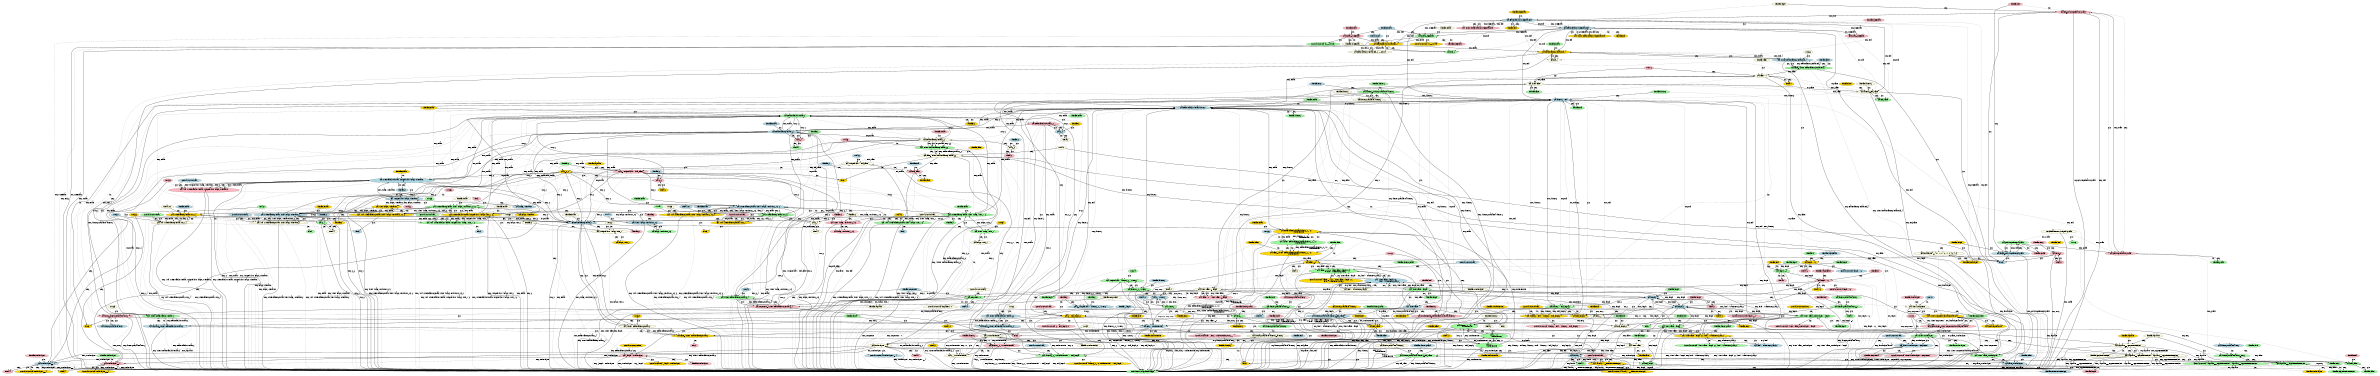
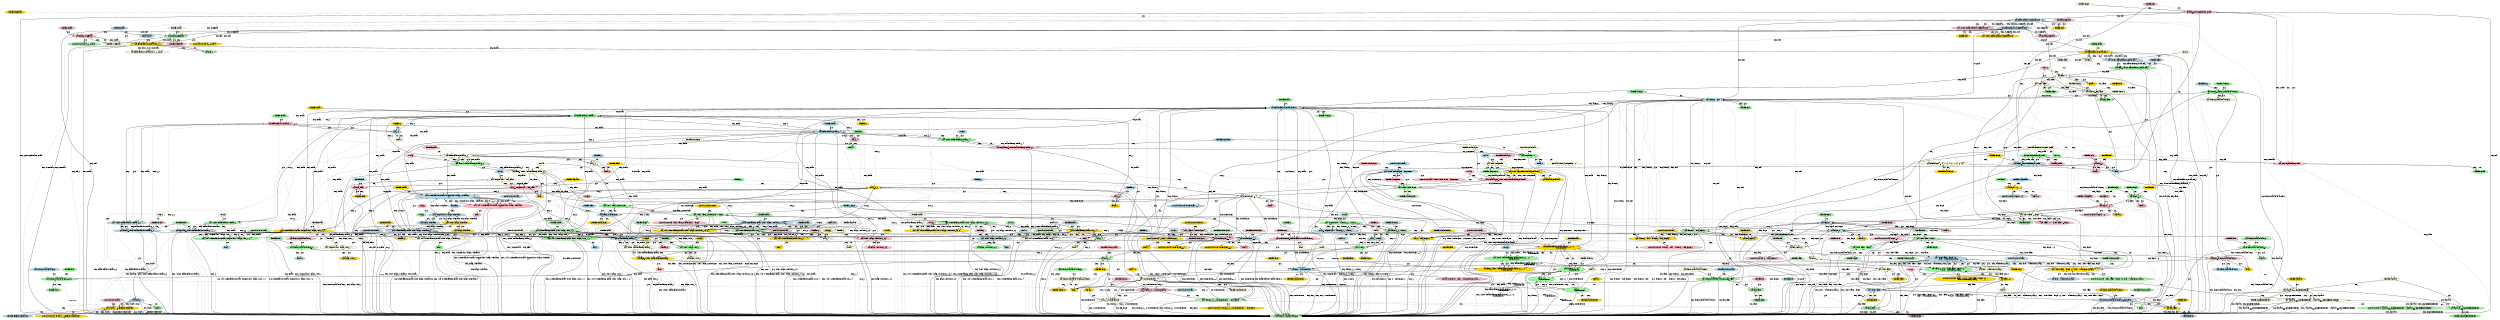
edge "(Call,q+4)" -> "(Call,ReadProfileLong(endian,q+4))": label "AST: " -> "DDG: p"
edge "(Call,components < 0)" -> "(Call,components=(ssize_t) ReadProfileLong(endian,q+4))": reversed
edge "(Call,exif+length-12)" -> "(Call,q > (exif+length-12))": now "(Call,exif+length-12)" -> "(ControlStructure,if (q > (exif+length-12)))"
